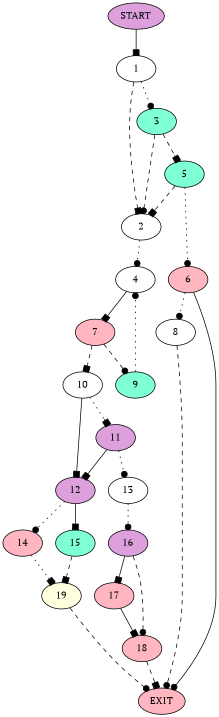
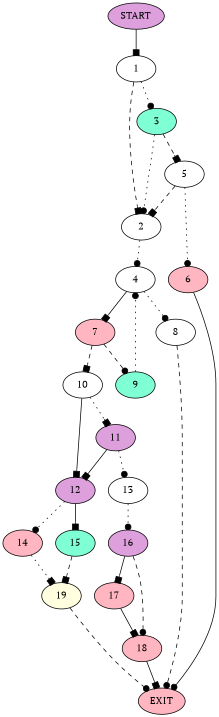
edge "3" -> "2": style dashed -> dotted
node "5": fillcolor aquamarine -> white
edge "6" -> "8": now "4" -> "8"
edge "18" -> "EXIT": style dashed -> solid
